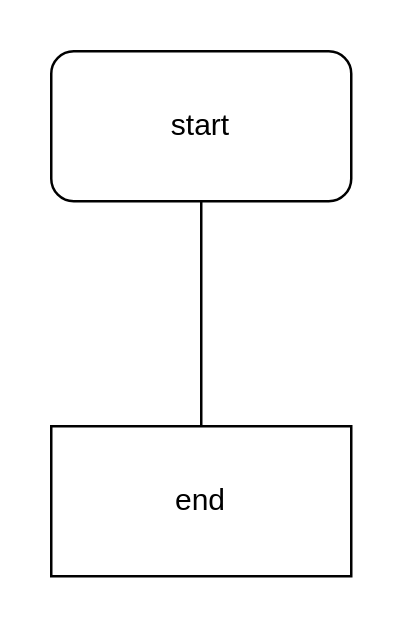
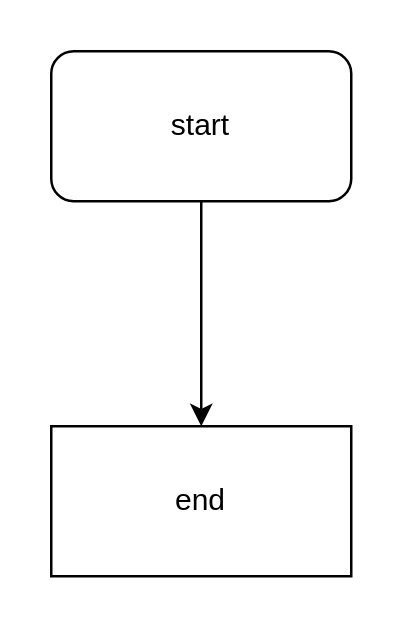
edge "start" -- "end": arrowhead none -> classic
